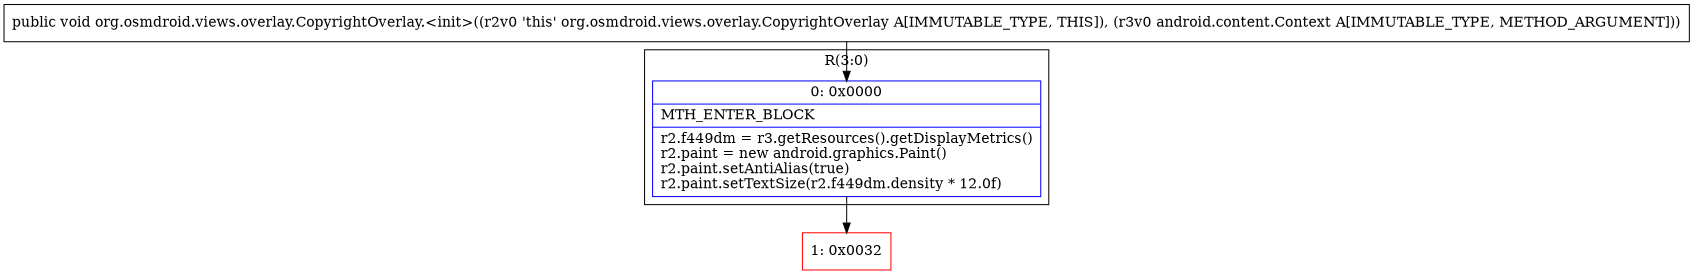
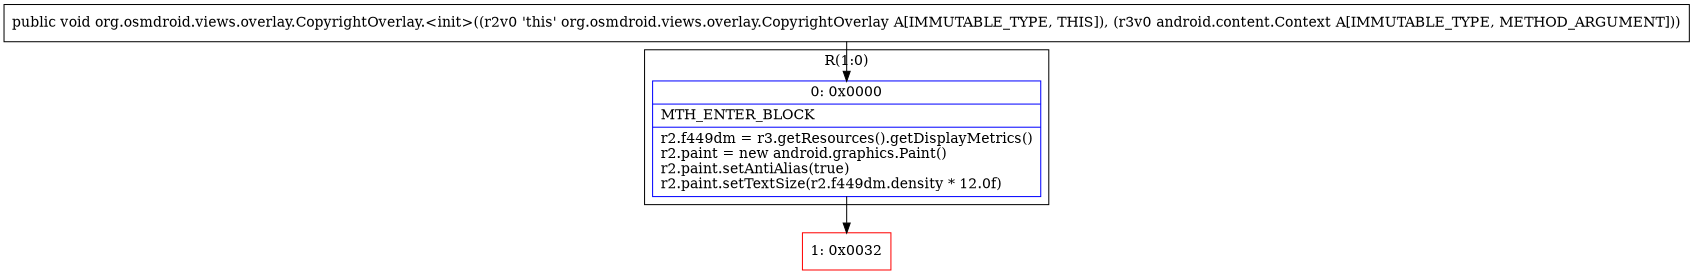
cluster "R(3:0)": label "R(3:0)" -> "R(1:0)"
